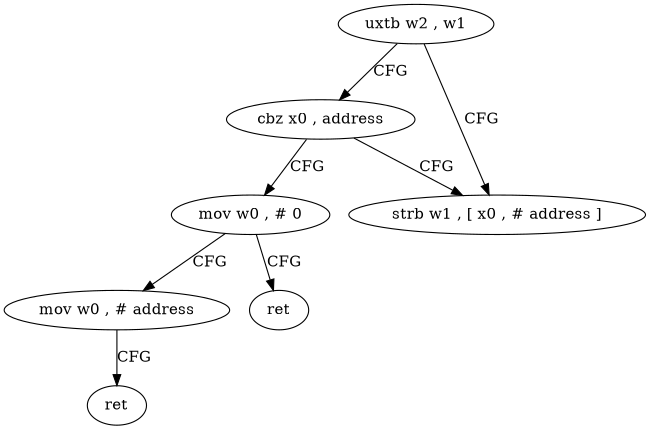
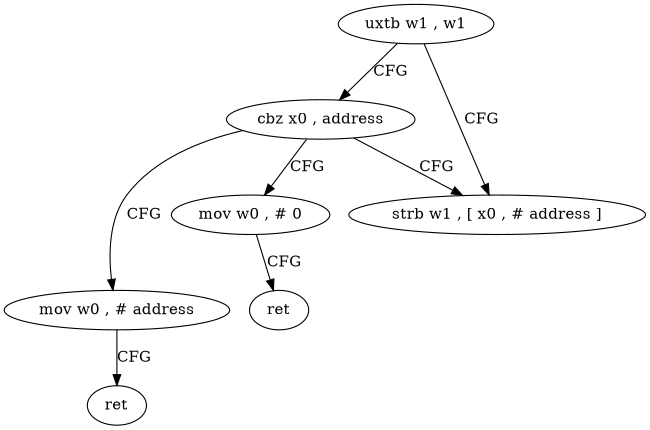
node "uxtb w2 , w1": label "uxtb w2 , w1" -> "uxtb w1 , w1"
edge "mov w0 , # 0" -> "mov w0 , # address": now "cbz x0 , address" -> "mov w0 , # address"
